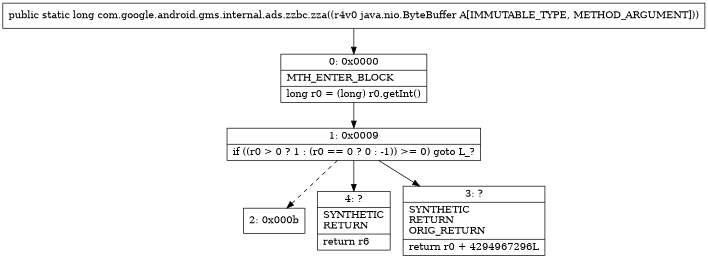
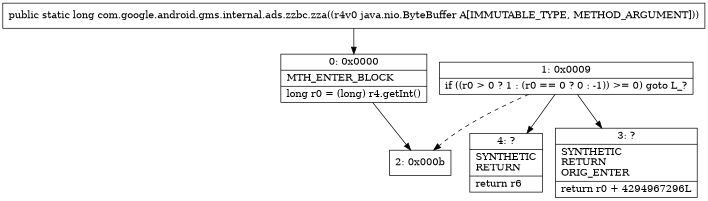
node "0: 0x0000": text "long r0 = (long) r0.getInt()" -> "long r0 = (long) r4.getInt()"
edge "0: 0x0000" -> "1: 0x0009": now "0: 0x0000" -> "2: 0x000b"
node "3: ?": text "ORIG_RETURN" -> "ORIG_ENTER"
